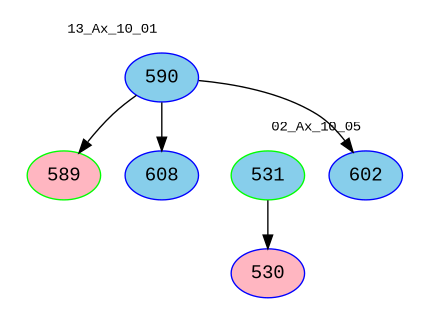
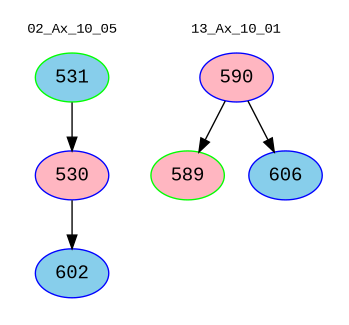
node "590": fillcolor skyblue -> lightpink
edge "590" -> "602": now "530" -> "602"
node "608": label "608" -> "606"
